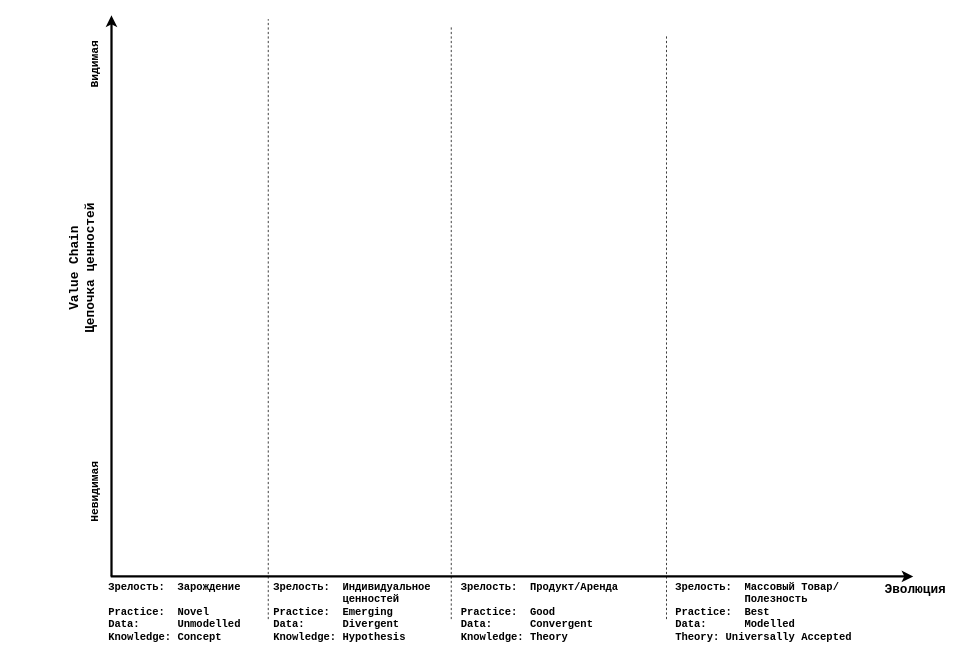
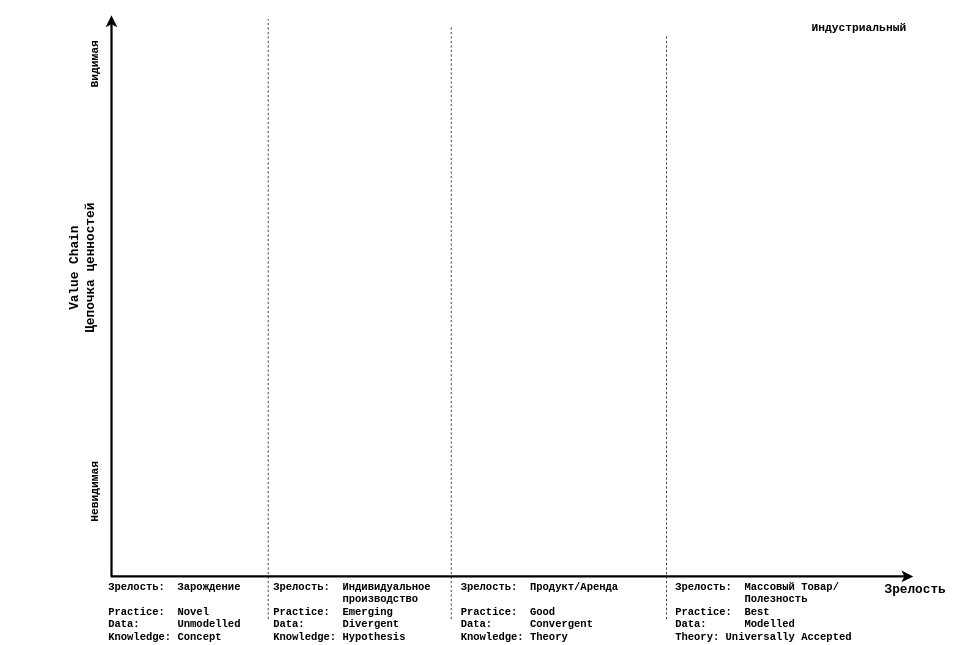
node "Индустриальный": added
node "Эволюция": label "Эволюция" -> "Зрелость"
node "Зрелость: Индивидуальное ценностейPractice: EmergingData: DivergentKnowledge: Hypothesis": label "Зрелость: Индивидуальное ценностейPractice: EmergingData: DivergentKnowledge: Hypothesis" -> "Зрелость: Индивидуальное производствоPractice: EmergingData: DivergentKnowledge: Hypothesis"
